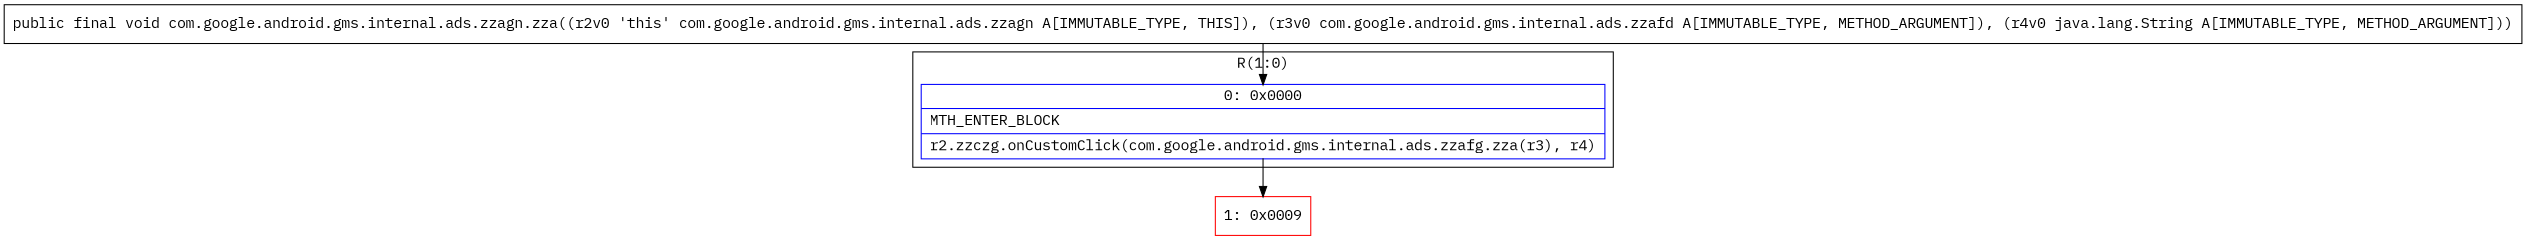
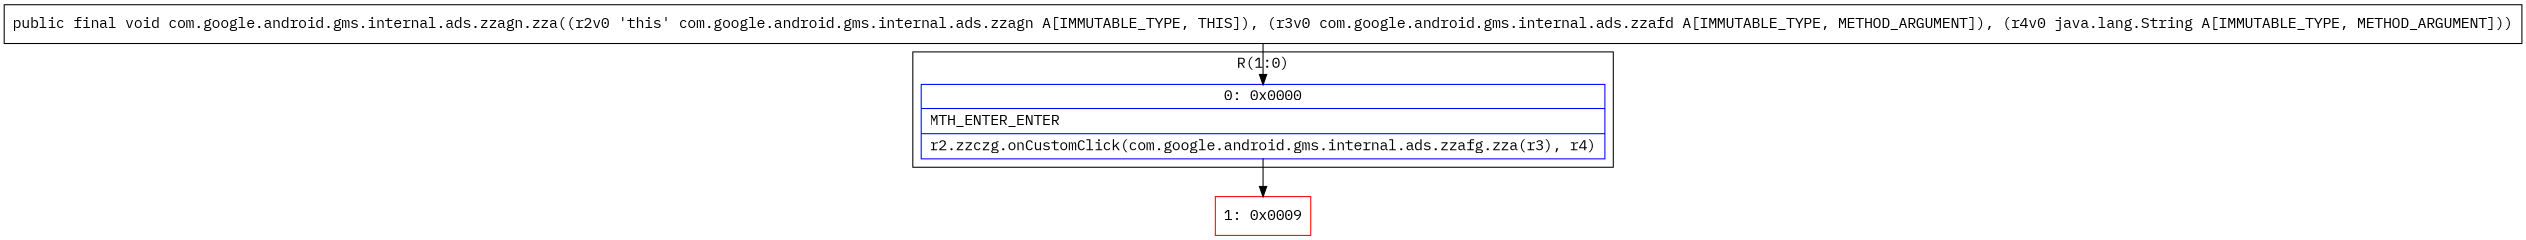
node "0: 0x0000": text "MTH_ENTER_BLOCK" -> "MTH_ENTER_ENTER"
